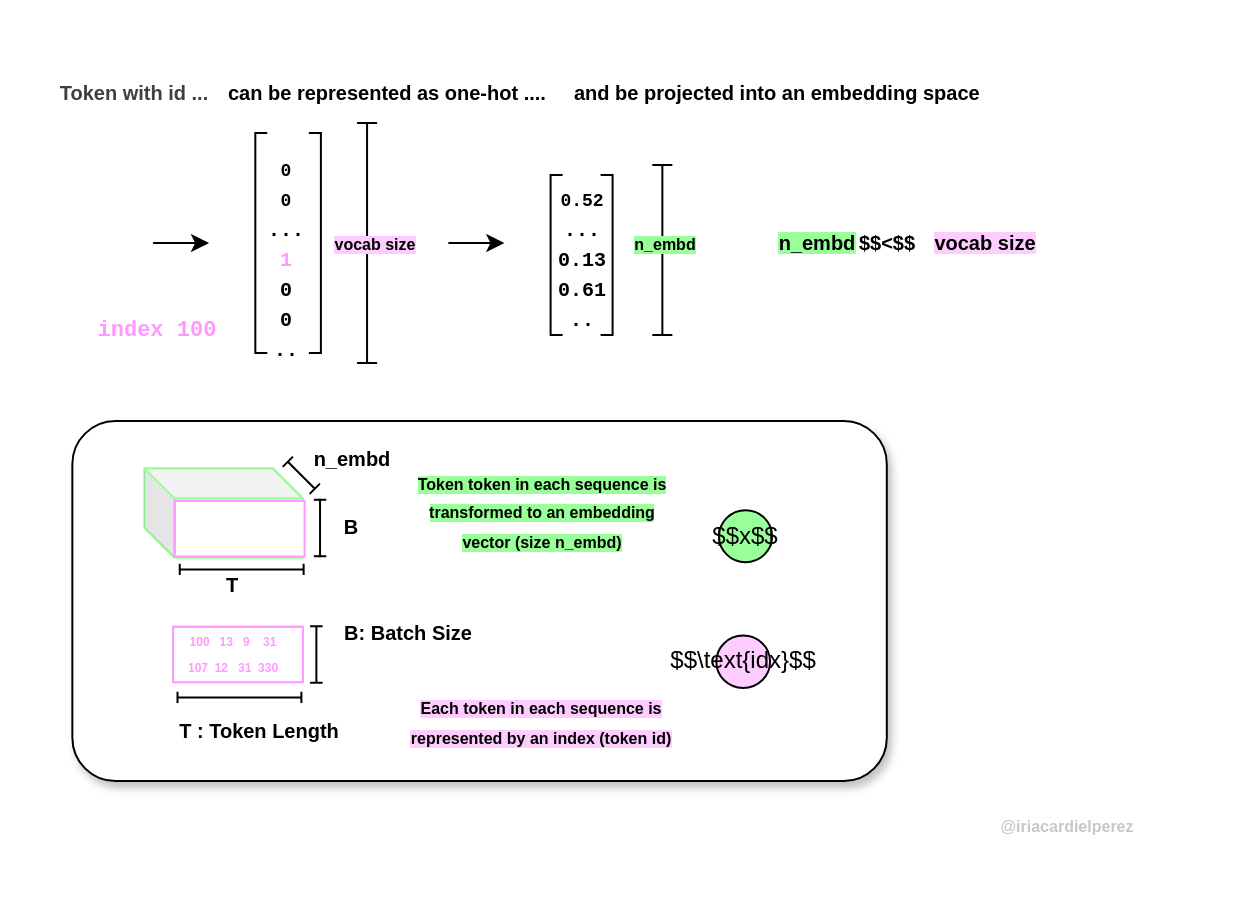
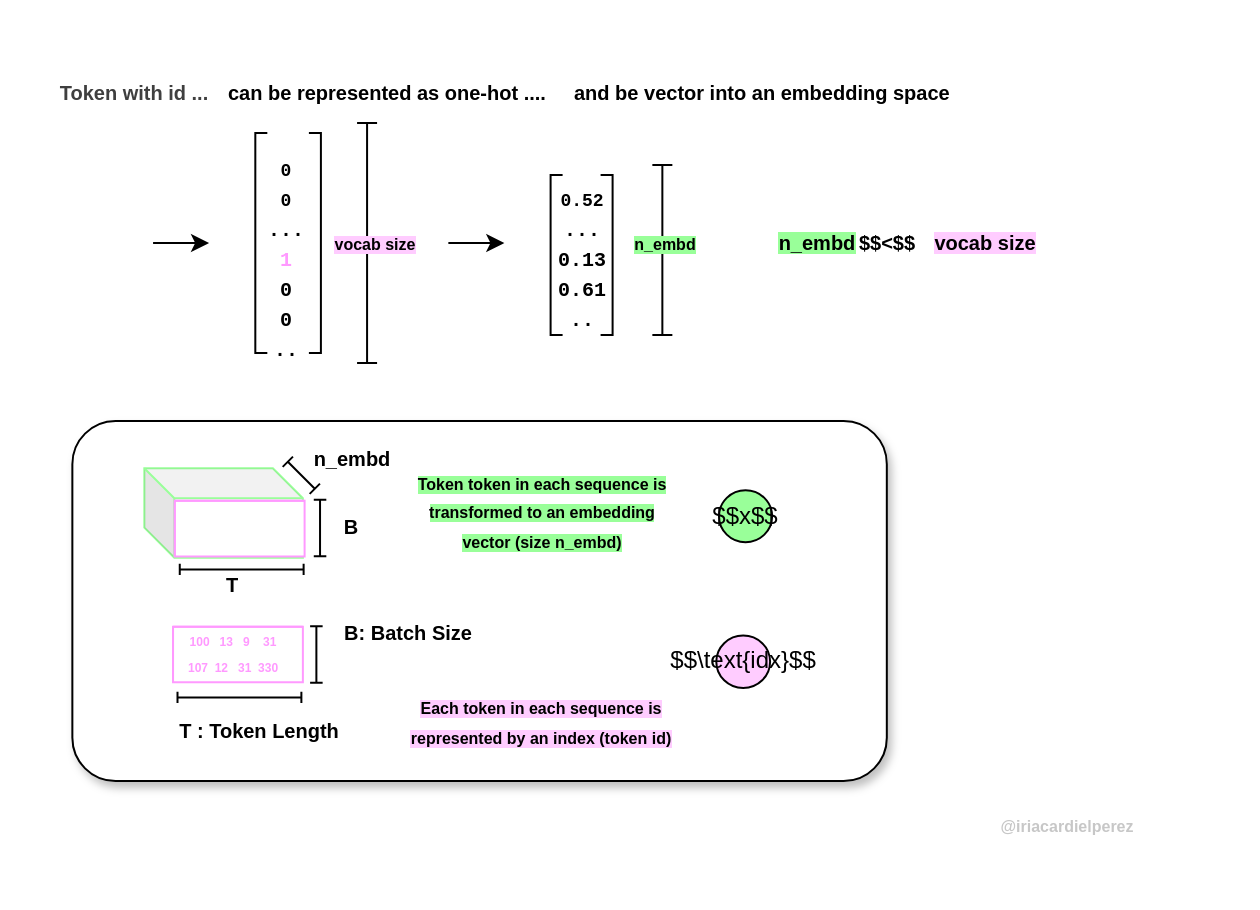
node "and be projected into an embedding space": label "and be projected into an embedding space" -> "and be vector into an embedding space"
node "index 100": removed
node "$$x$$": moved (746, 536) -> (746, 516)
